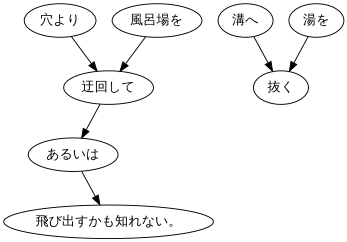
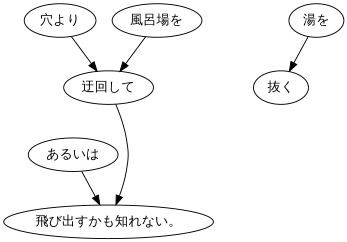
node "溝へ": removed
edge "迂回して" -> "あるいは": now "迂回して" -> "飛び出すかも知れない。"
